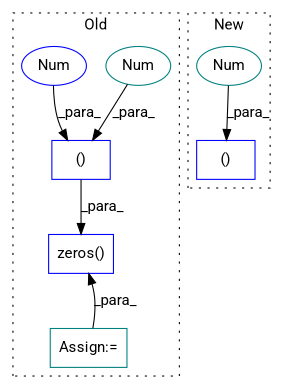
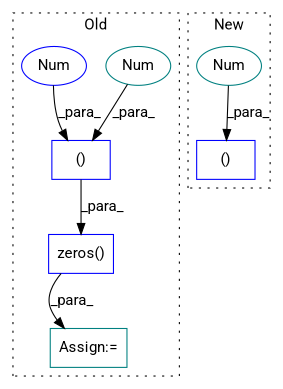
edge "Assign:=" -> "zeros()": reversed
